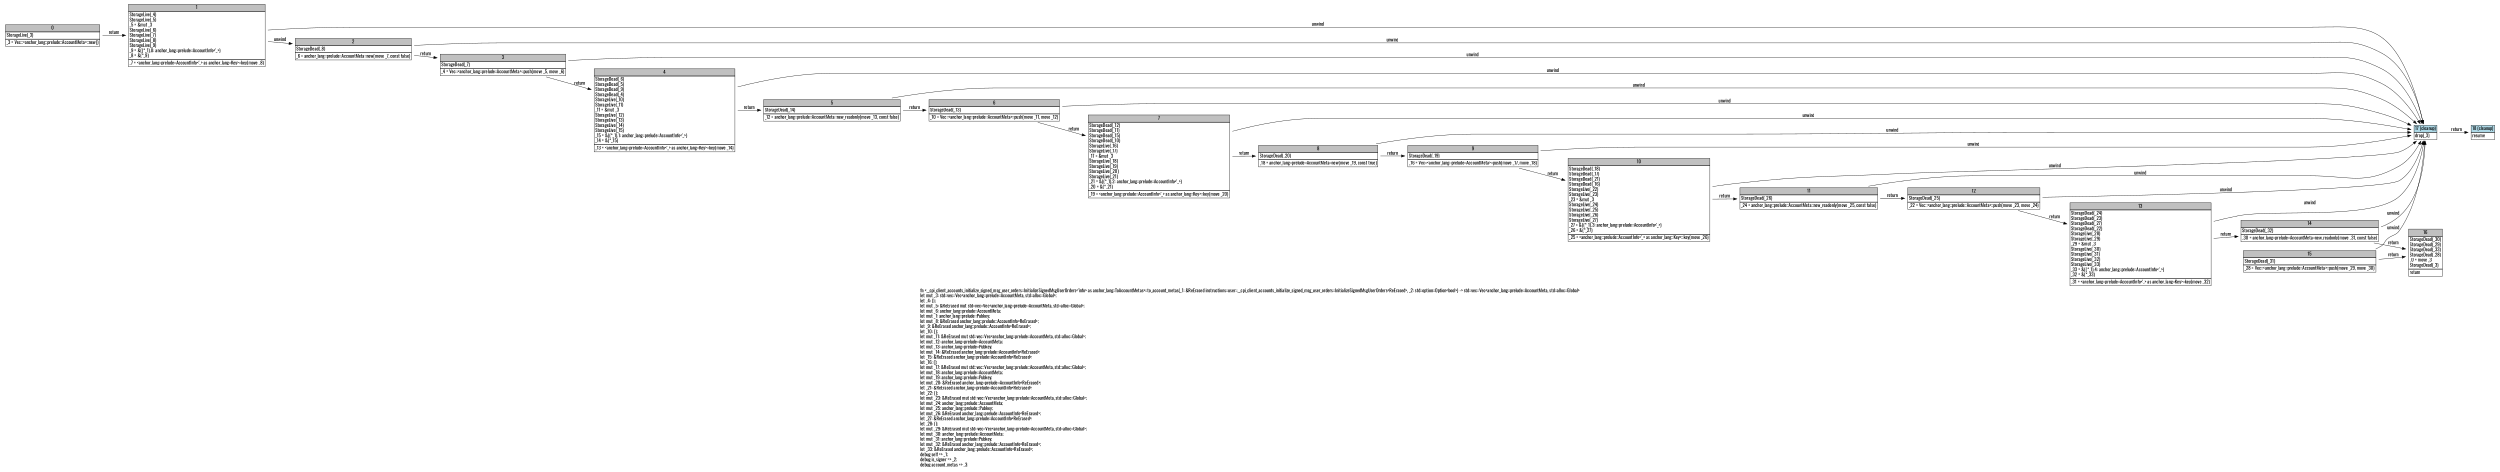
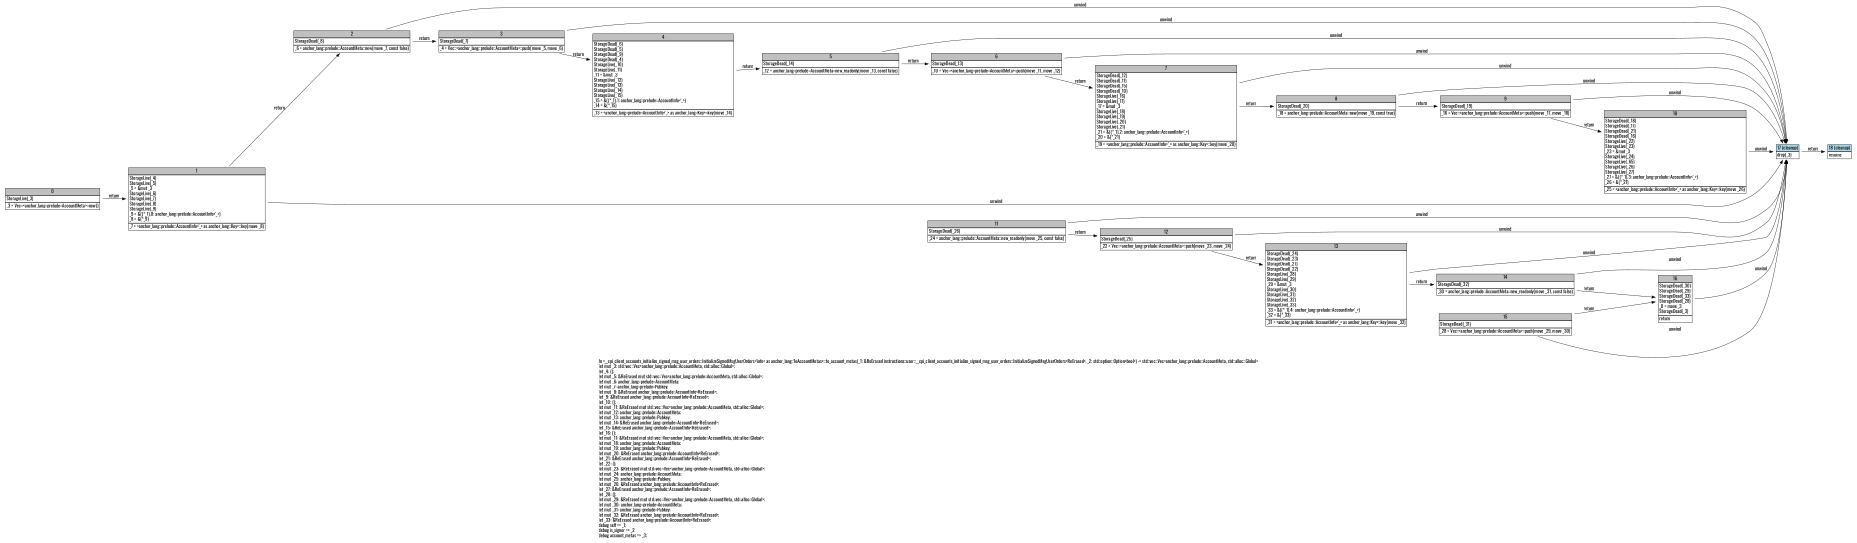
edge "1" -> "2": label "unwind" -> "return"
edge "4" -> "17 (cleanup)": now "16" -> "17 (cleanup)"
edge "10" -> "11": removed, label "return"
node "10": text "StorageLive(_25)" -> "StorageLive(_65)"
